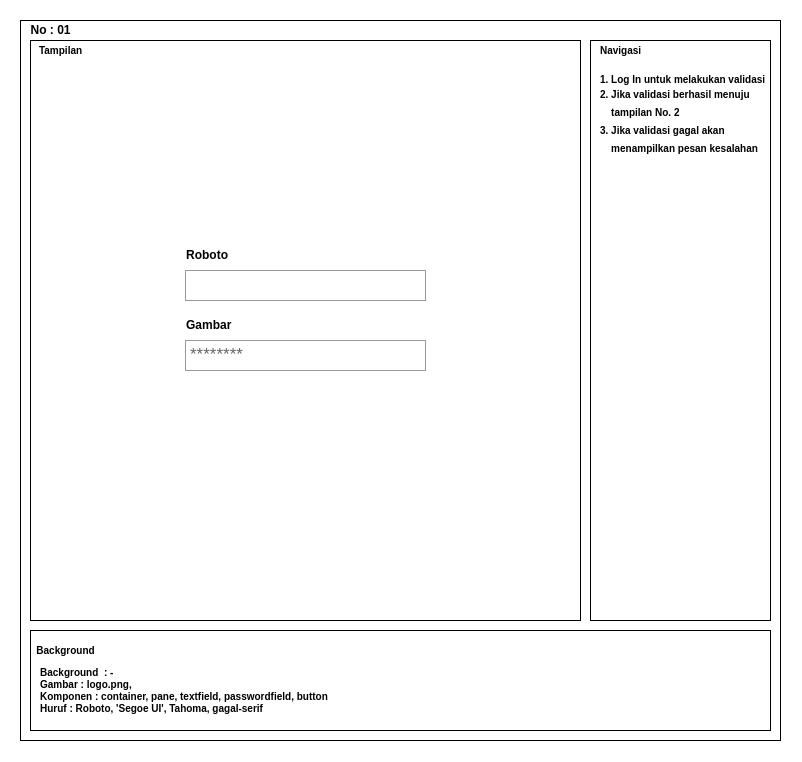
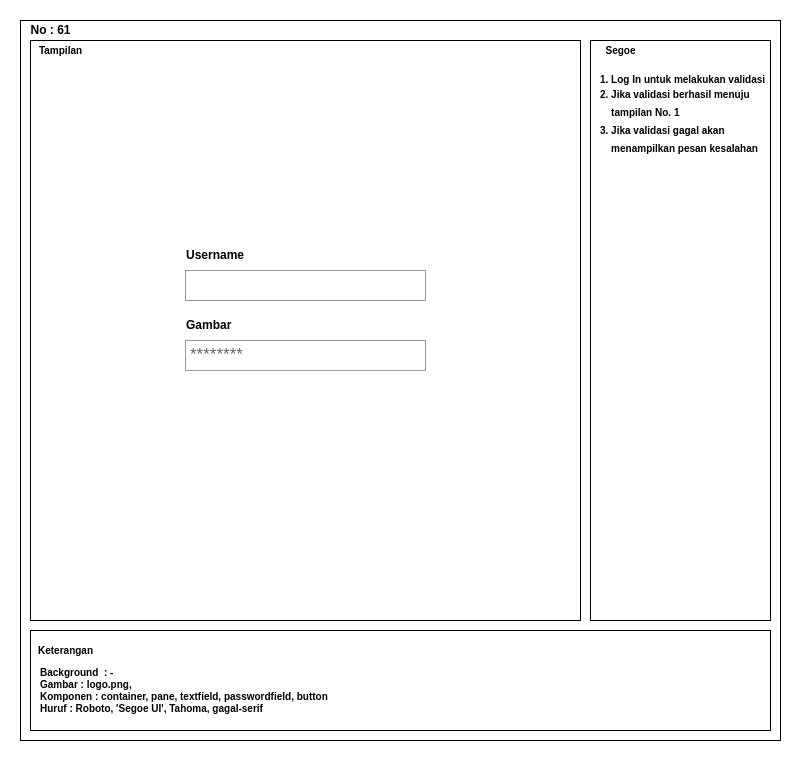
node "No : 01": label "No : 01" -> "No : 61"
node "Navigasi": label "Navigasi" -> "Segoe"
node "1. Log In untuk melakukan validasi 2. Jika validasi berhasil menuju tampilan No. 2 3. Jika validasi gagal akan menampilkan pesan kesalahan": label "1. Log In untuk melakukan validasi 2. Jika validasi berhasil menuju tampilan No. 2 3. Jika validasi gagal akan menampilkan pesan kesalahan" -> "1. Log In untuk melakukan validasi 2. Jika validasi berhasil menuju tampilan No. 1 3. Jika validasi gagal akan menampilkan pesan kesalahan"
node "Roboto": label "Roboto" -> "Username"
node "Background": label "Background" -> "Keterangan"
